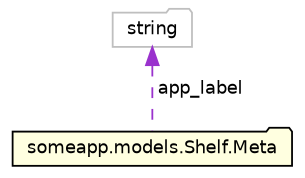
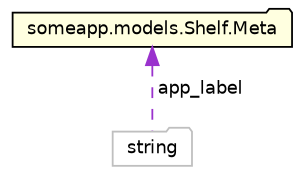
edge "someapp.models.Shelf.Meta" -> "string": reversed
